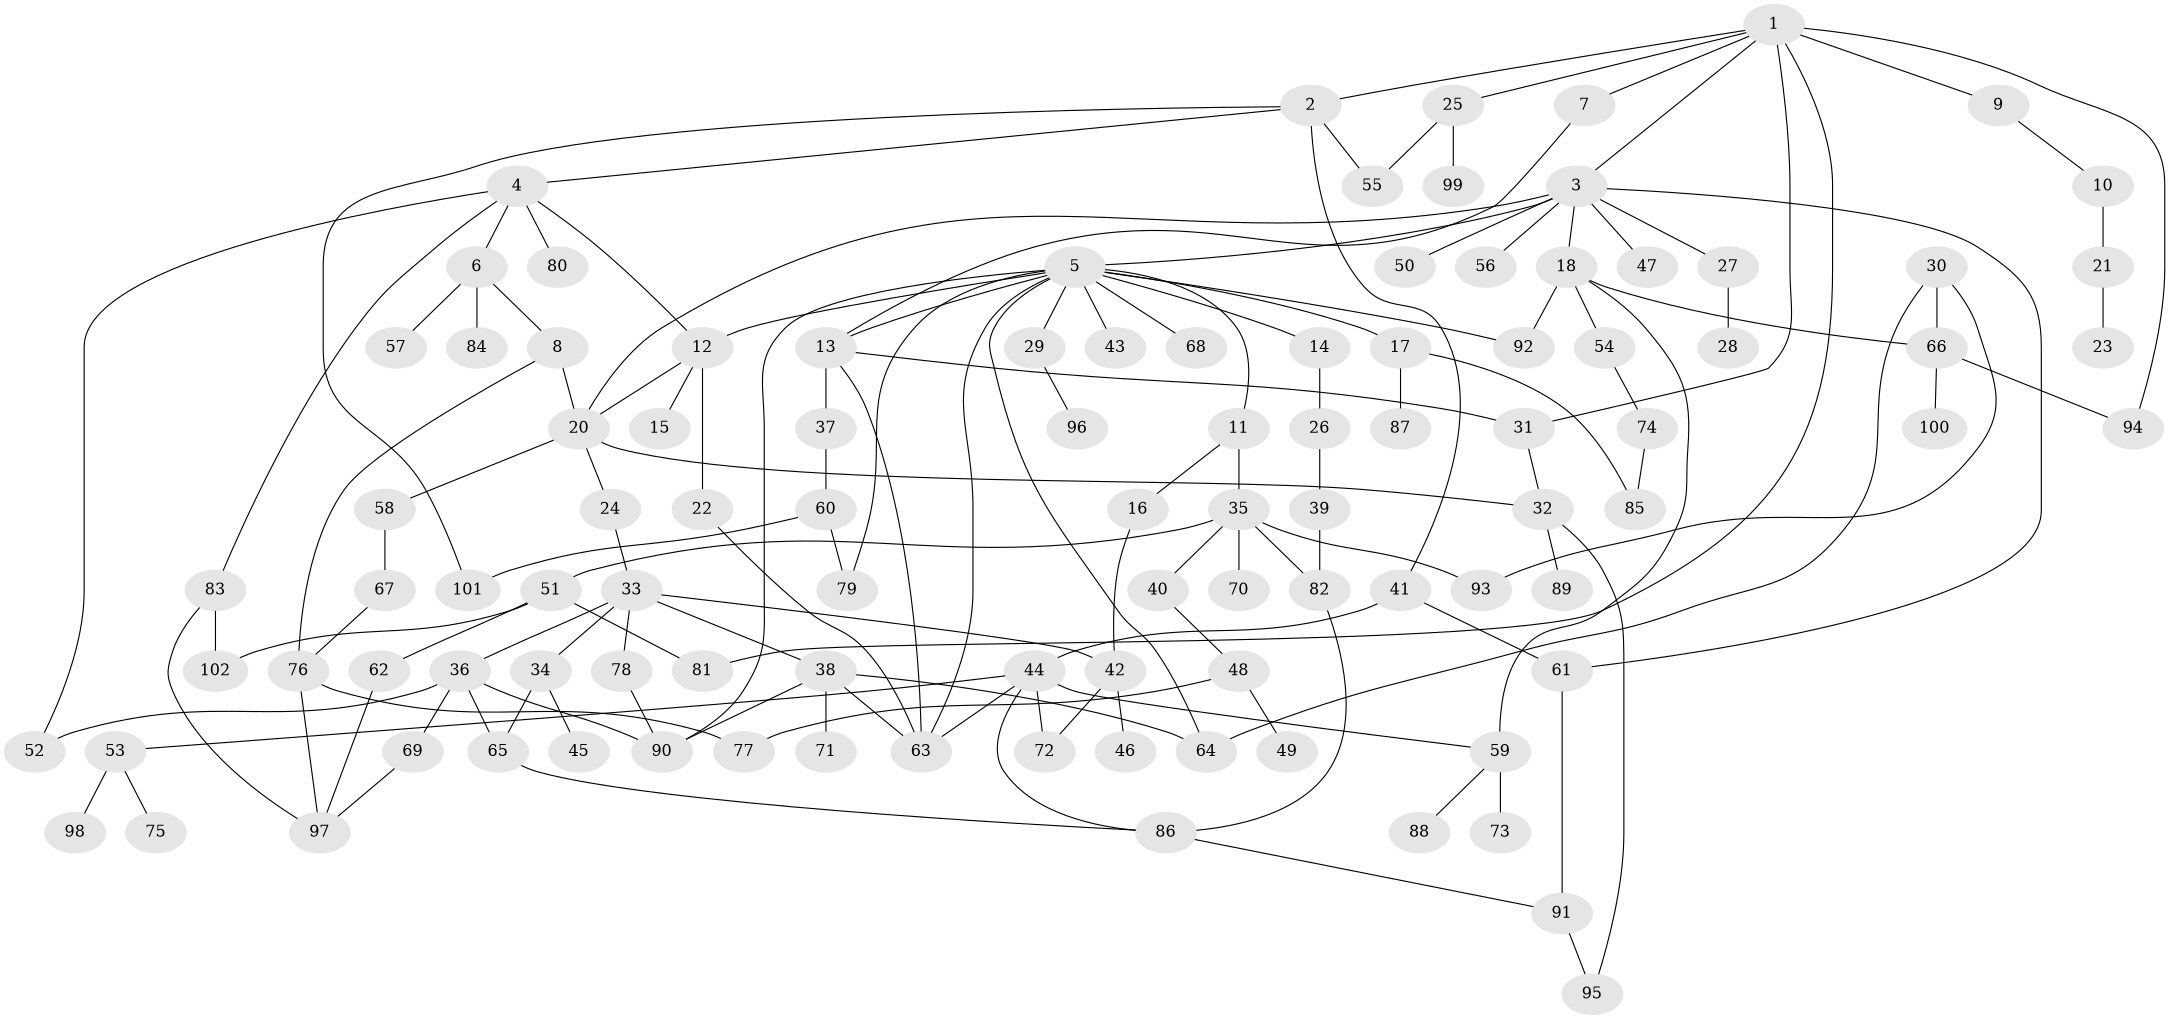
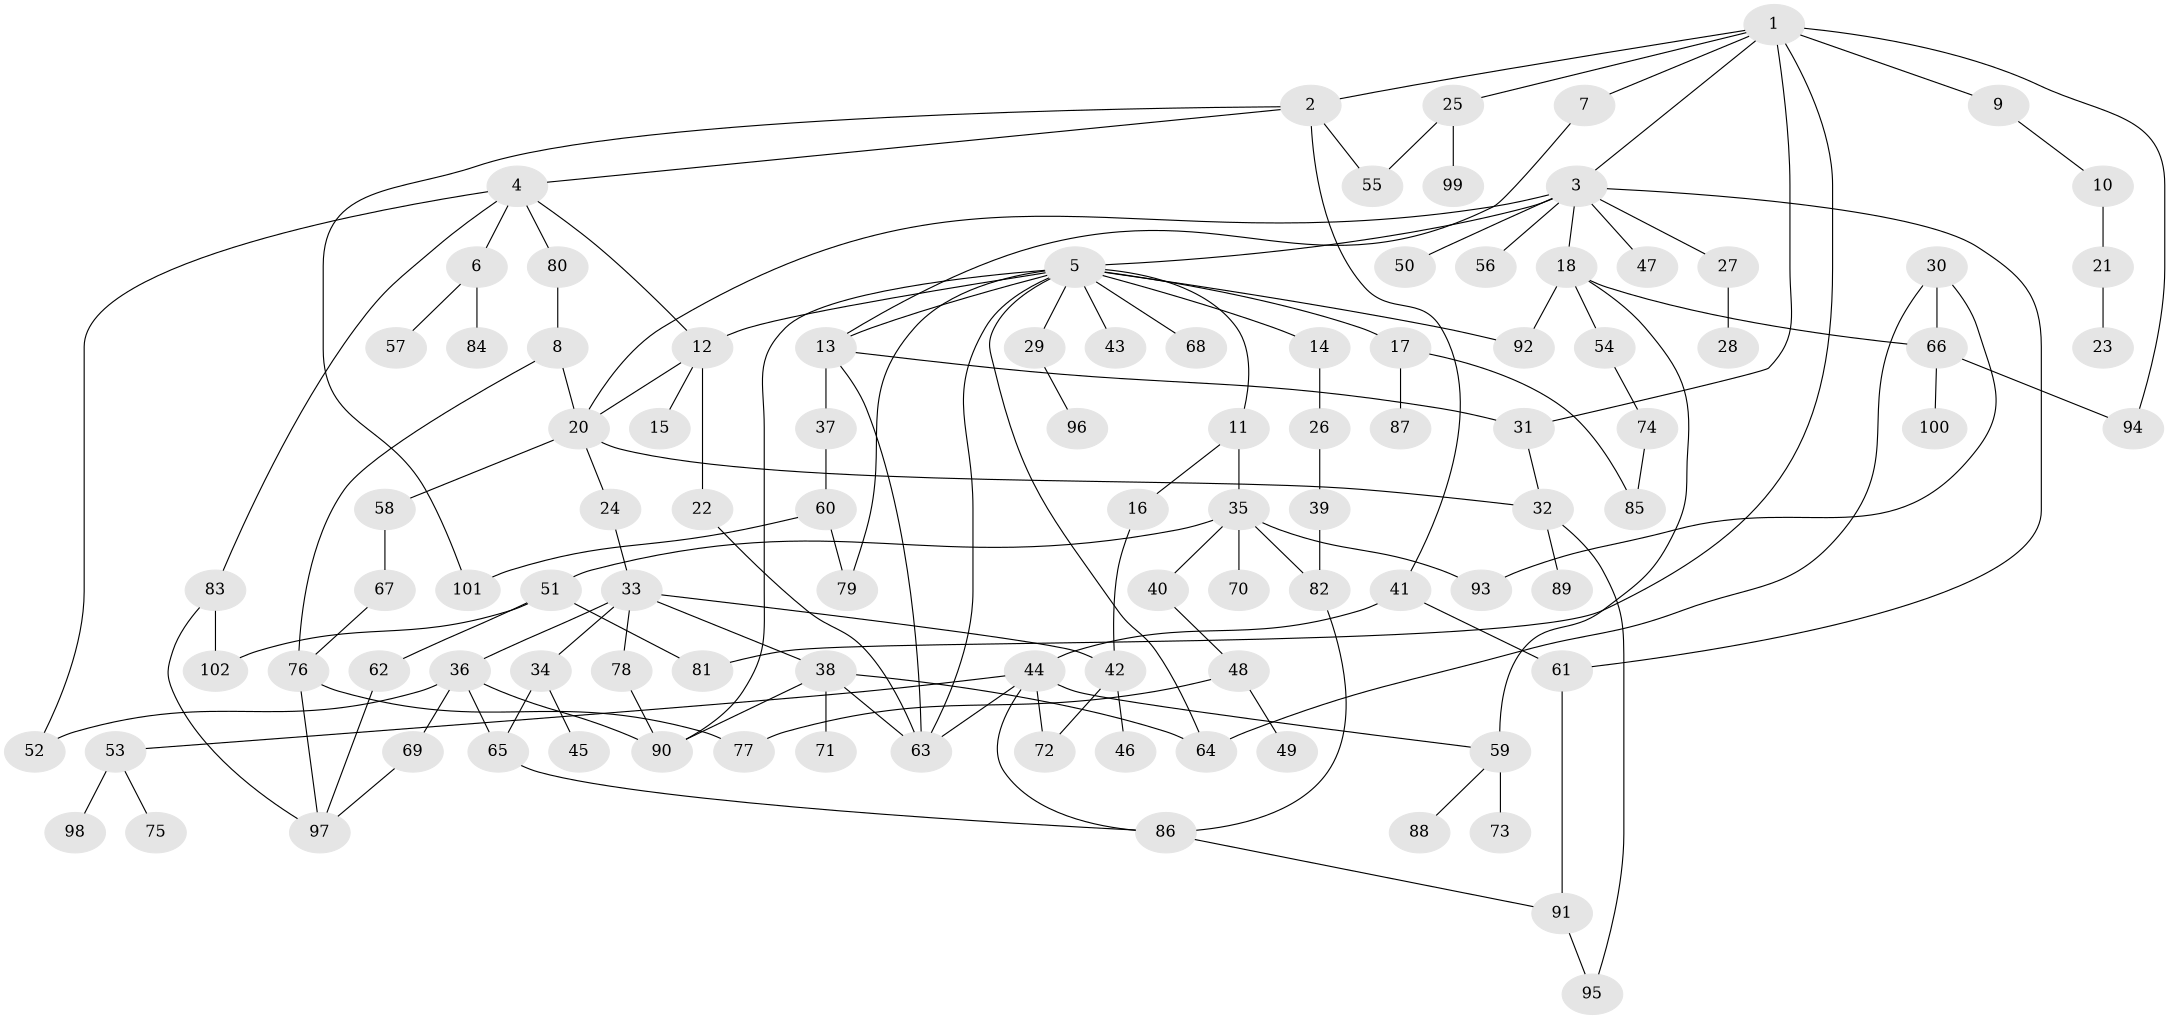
edge "6" -- "8": now "80" -- "8"
